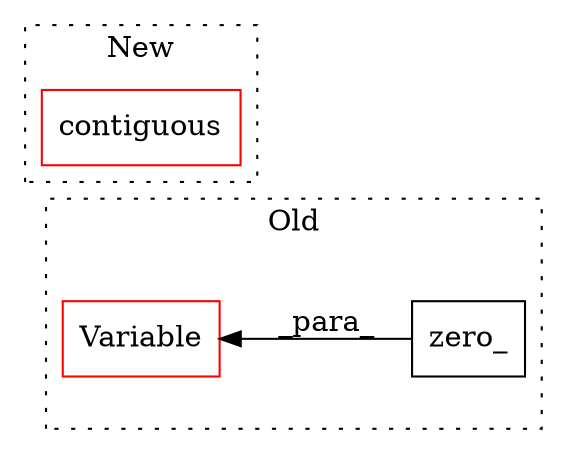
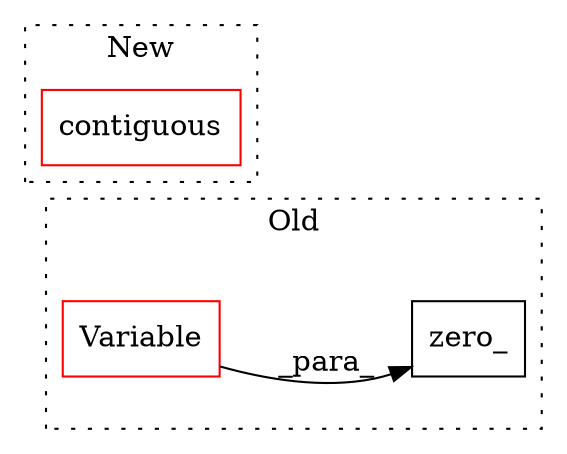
edge "zero_" -> "Variable": reversed
